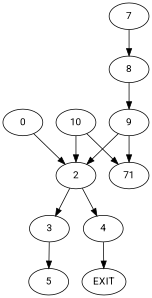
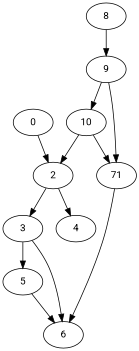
node "7": removed
edge "9" -> "2": now "9" -> "10"
node "EXIT": removed
node "6": added
